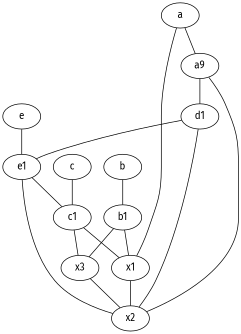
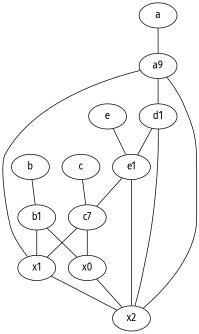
edge "a" -- "x1": now "a9" -- "x1"
node "c1": label "c1" -> "c7"
node "x3": label "x3" -> "x0"
